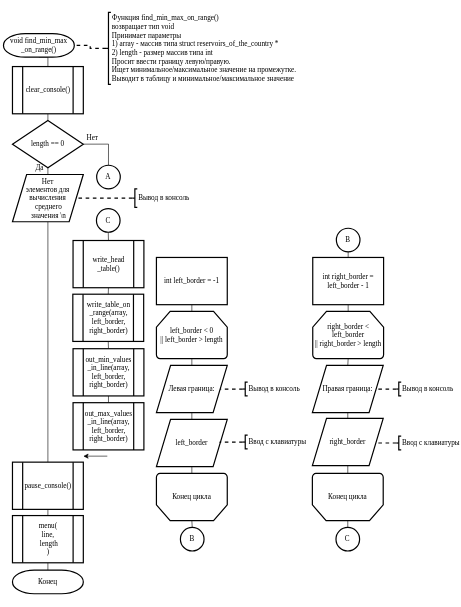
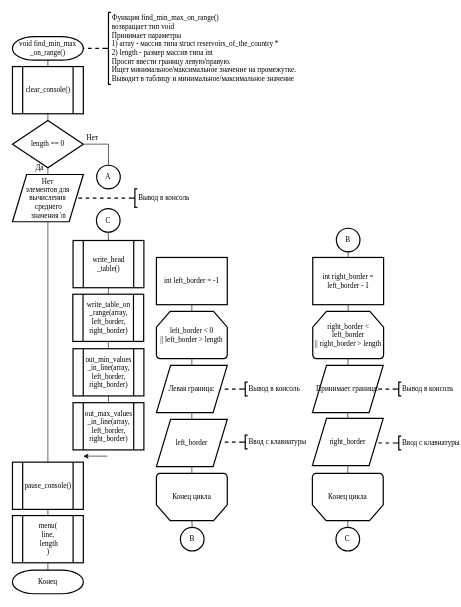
node "void find_min_max _on_range()": moved (39, 45) -> (48, 48)
node "Правая граница:": label "Правая граница:" -> "Принимает граница:"
